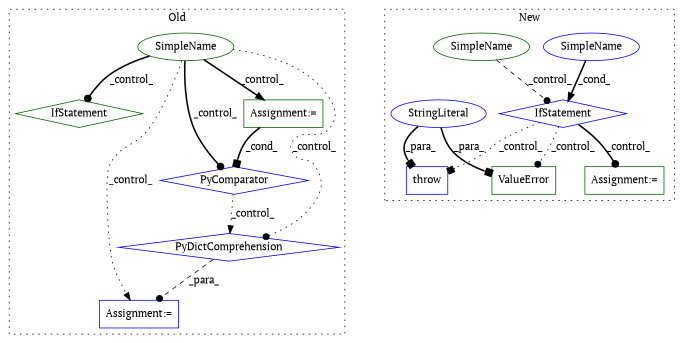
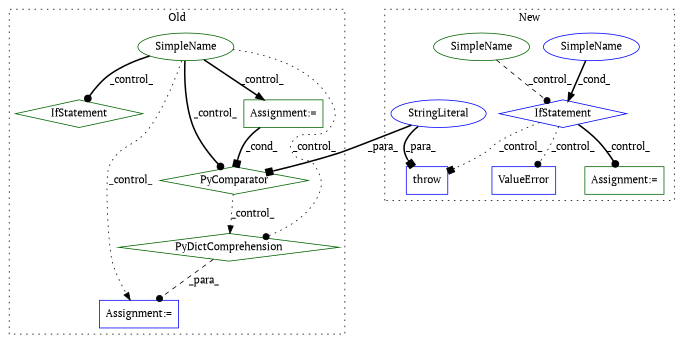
edge "StringLiteral" -> "ValueError": now "StringLiteral" -> "PyComparator"
node "PyComparator": color blue -> darkgreen
node "ValueError": color darkgreen -> blue
node "PyDictComprehension": color blue -> darkgreen
